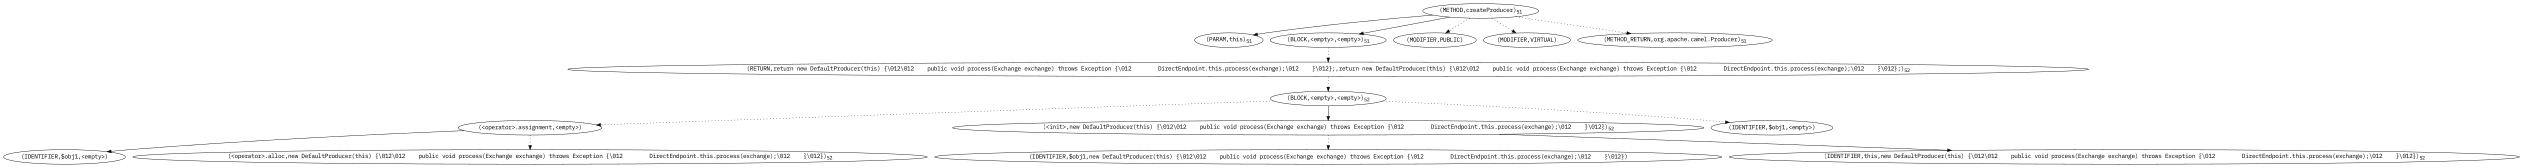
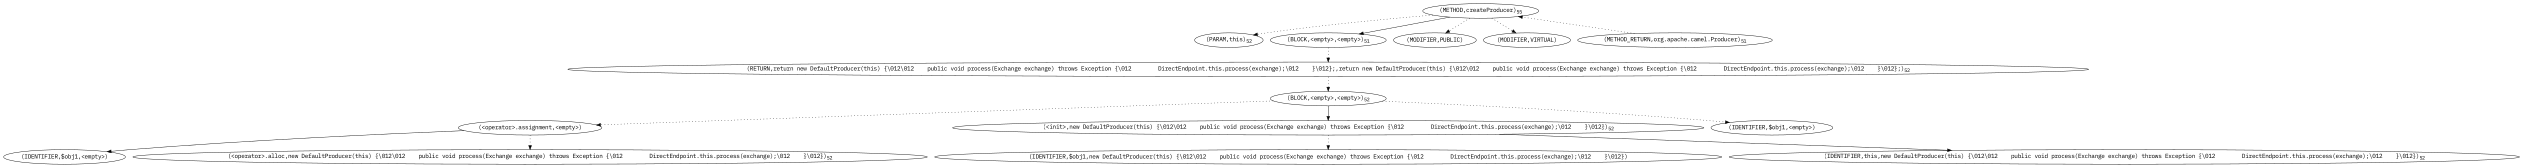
node "(METHOD,createProducer)": text "51" -> "55"
edge "(METHOD,createProducer)" -> "(PARAM,this)": style solid -> dotted
edge "(METHOD,createProducer)" -> "(METHOD_RETURN,org.apache.camel.Producer)": reversed
node "(PARAM,this)": text "51" -> "52"
